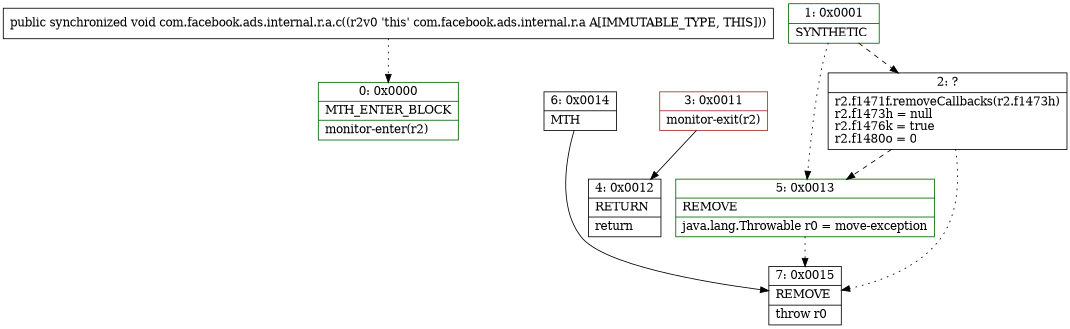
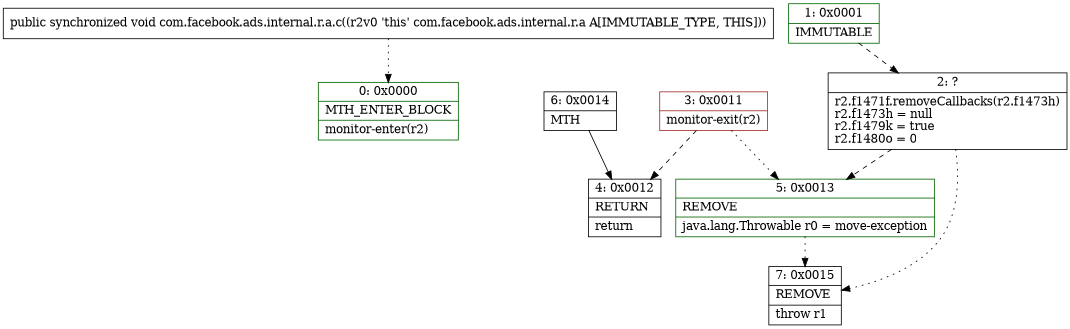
node "1: 0x0001": text "SYNTHETIC" -> "IMMUTABLE"
edge "1: 0x0001" -> "5: 0x0013": now "3: 0x0011" -> "5: 0x0013"
node "2: ?": text "r2.f1476k = true" -> "r2.f1479k = true"
edge "3: 0x0011" -> "4: 0x0012": style solid -> dashed
edge "6: 0x0014" -> "7: 0x0015": now "6: 0x0014" -> "4: 0x0012"
node "7: 0x0015": text "throw r0" -> "throw r1"
